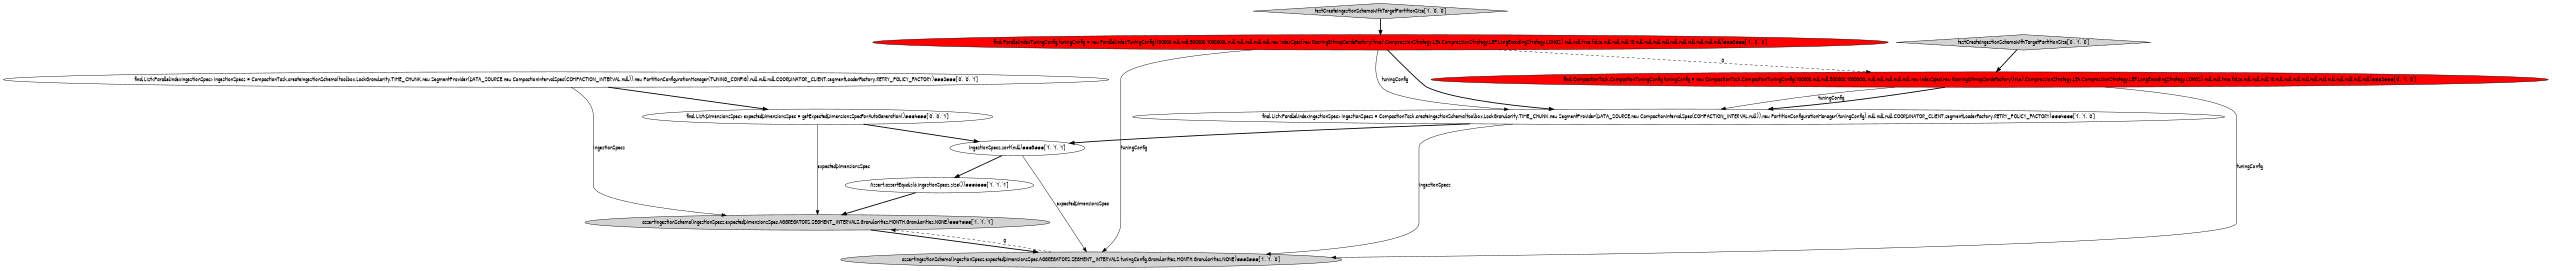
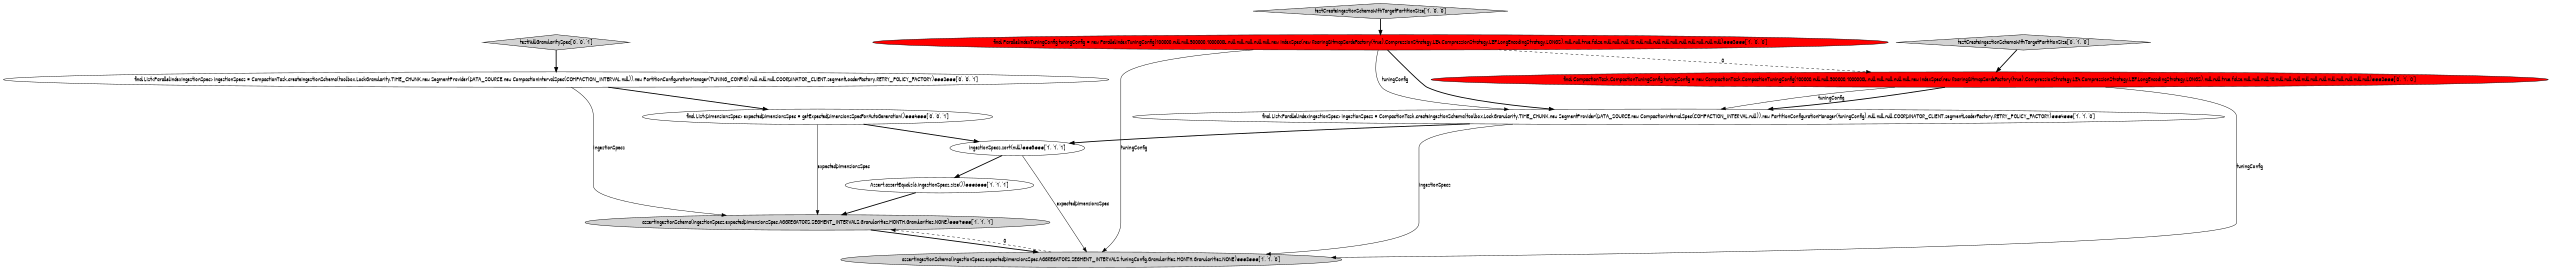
node "testNullGranularitySpec['0', '0', '1']": added
